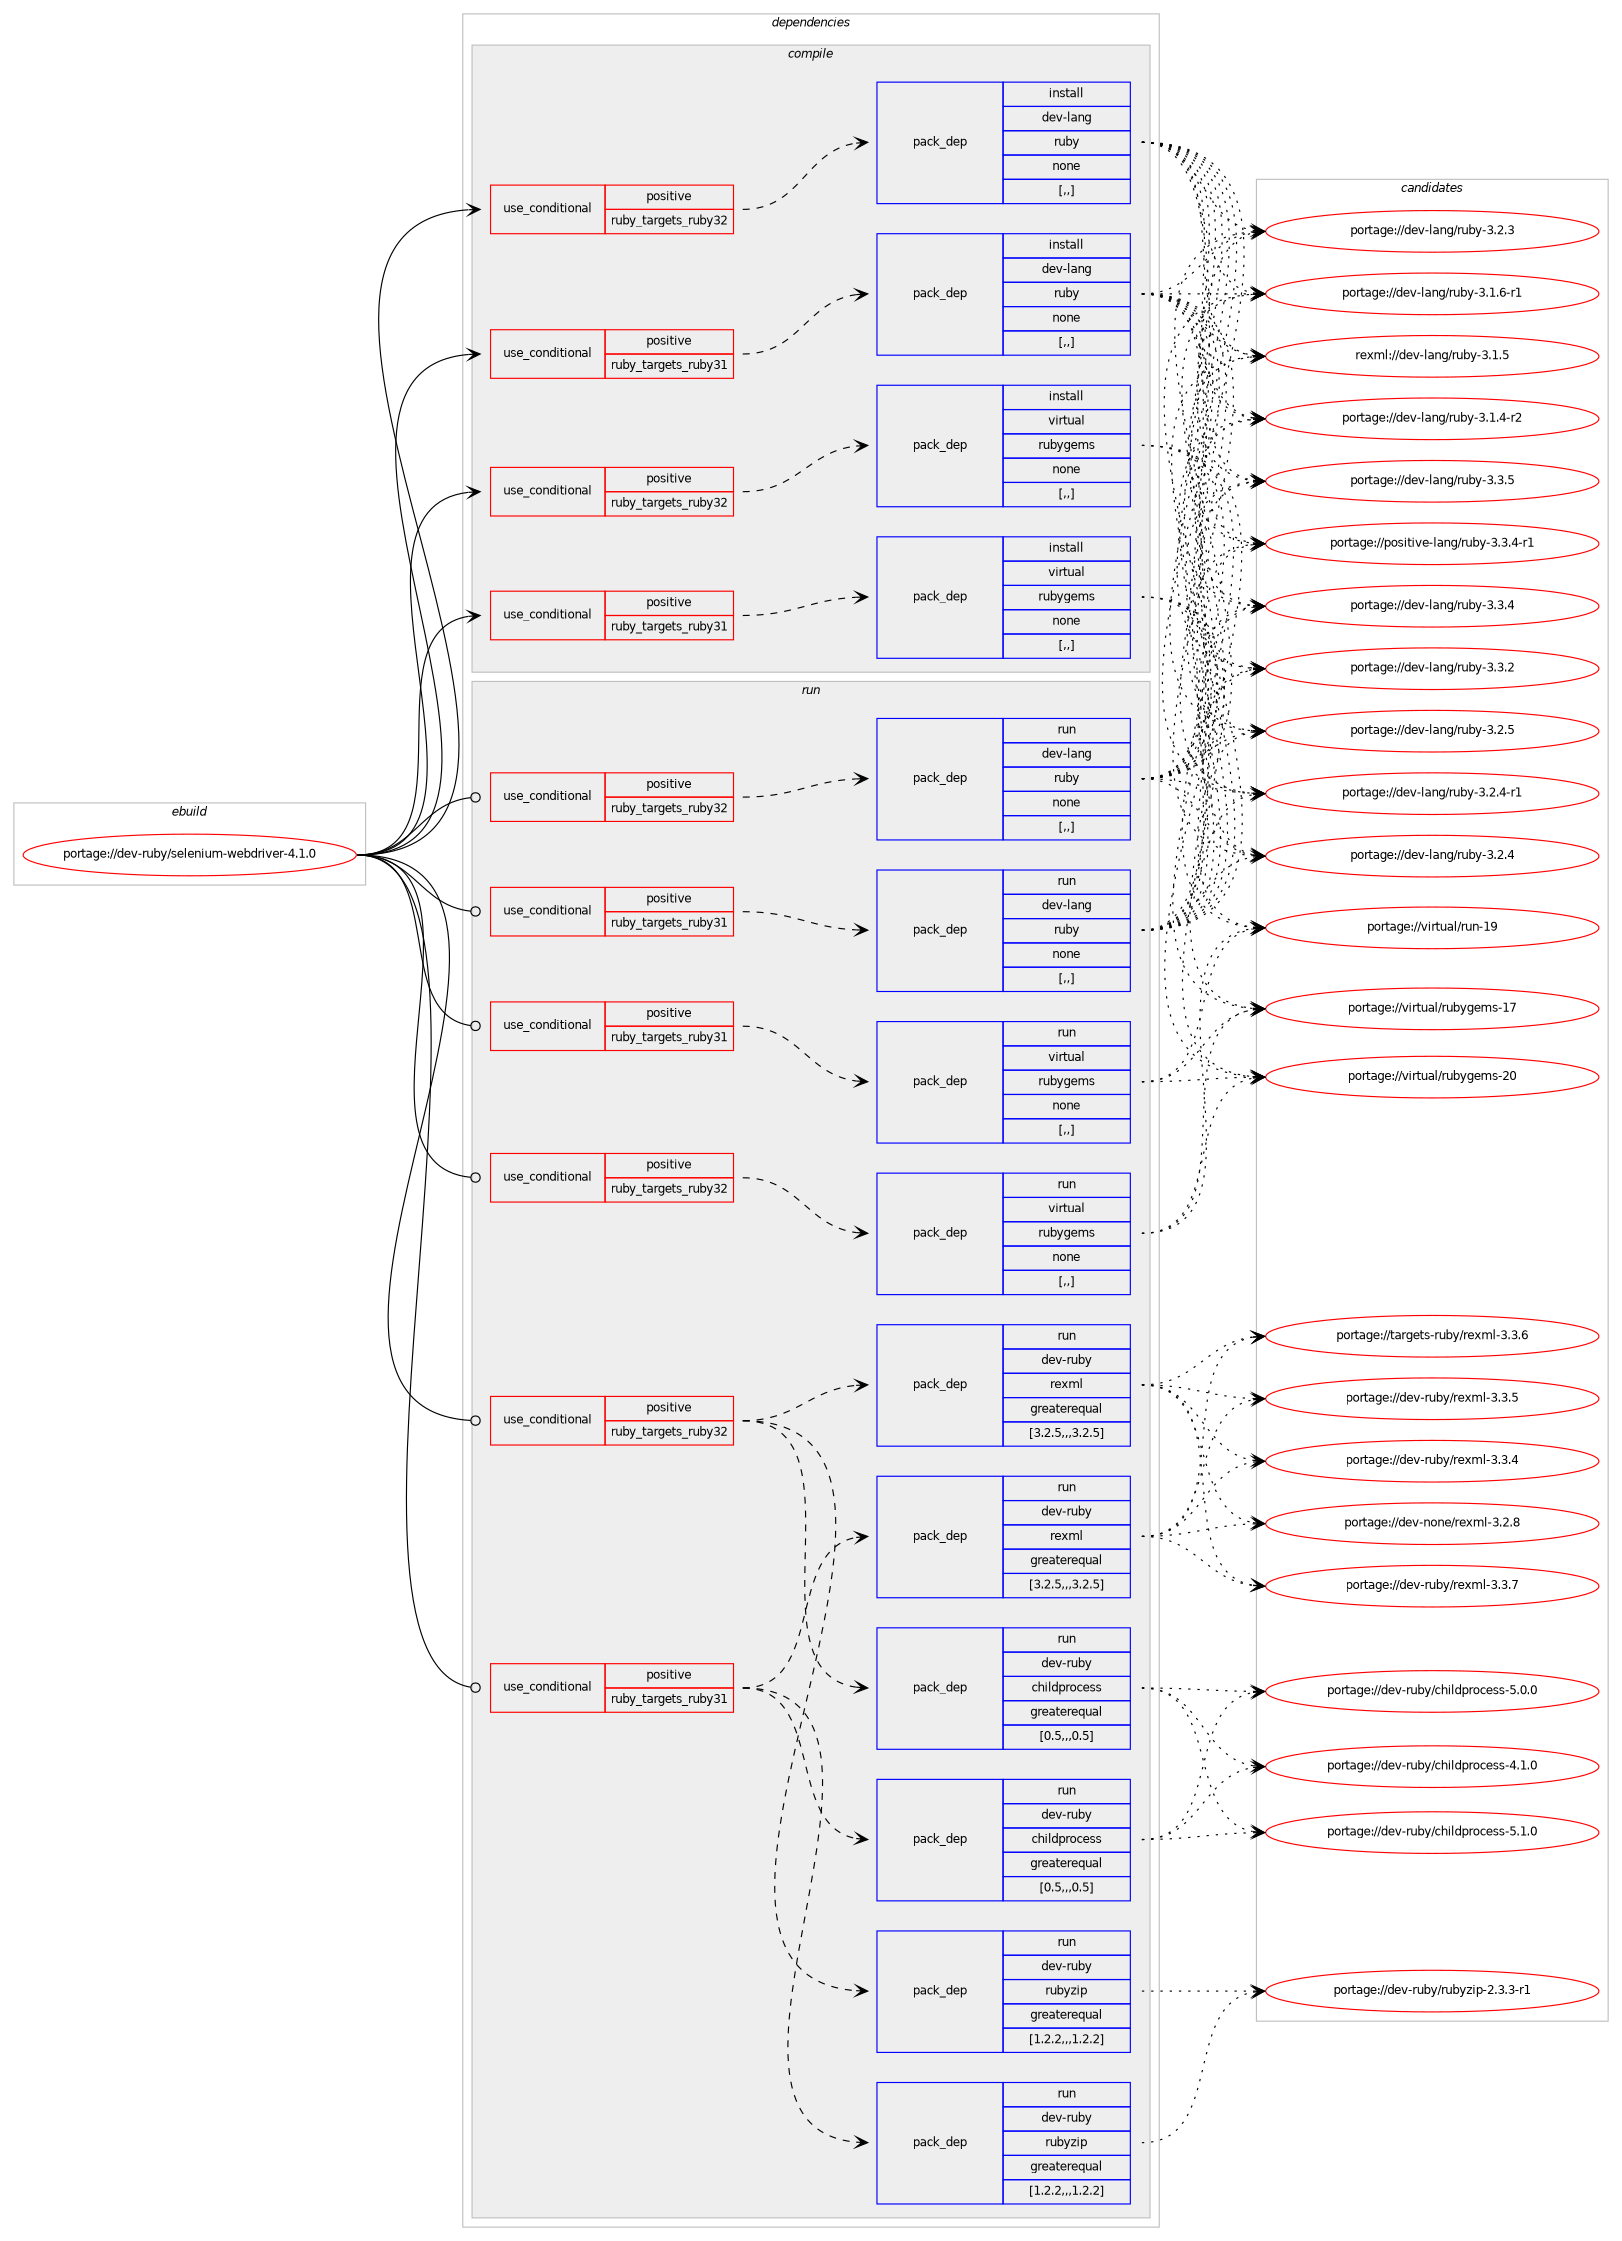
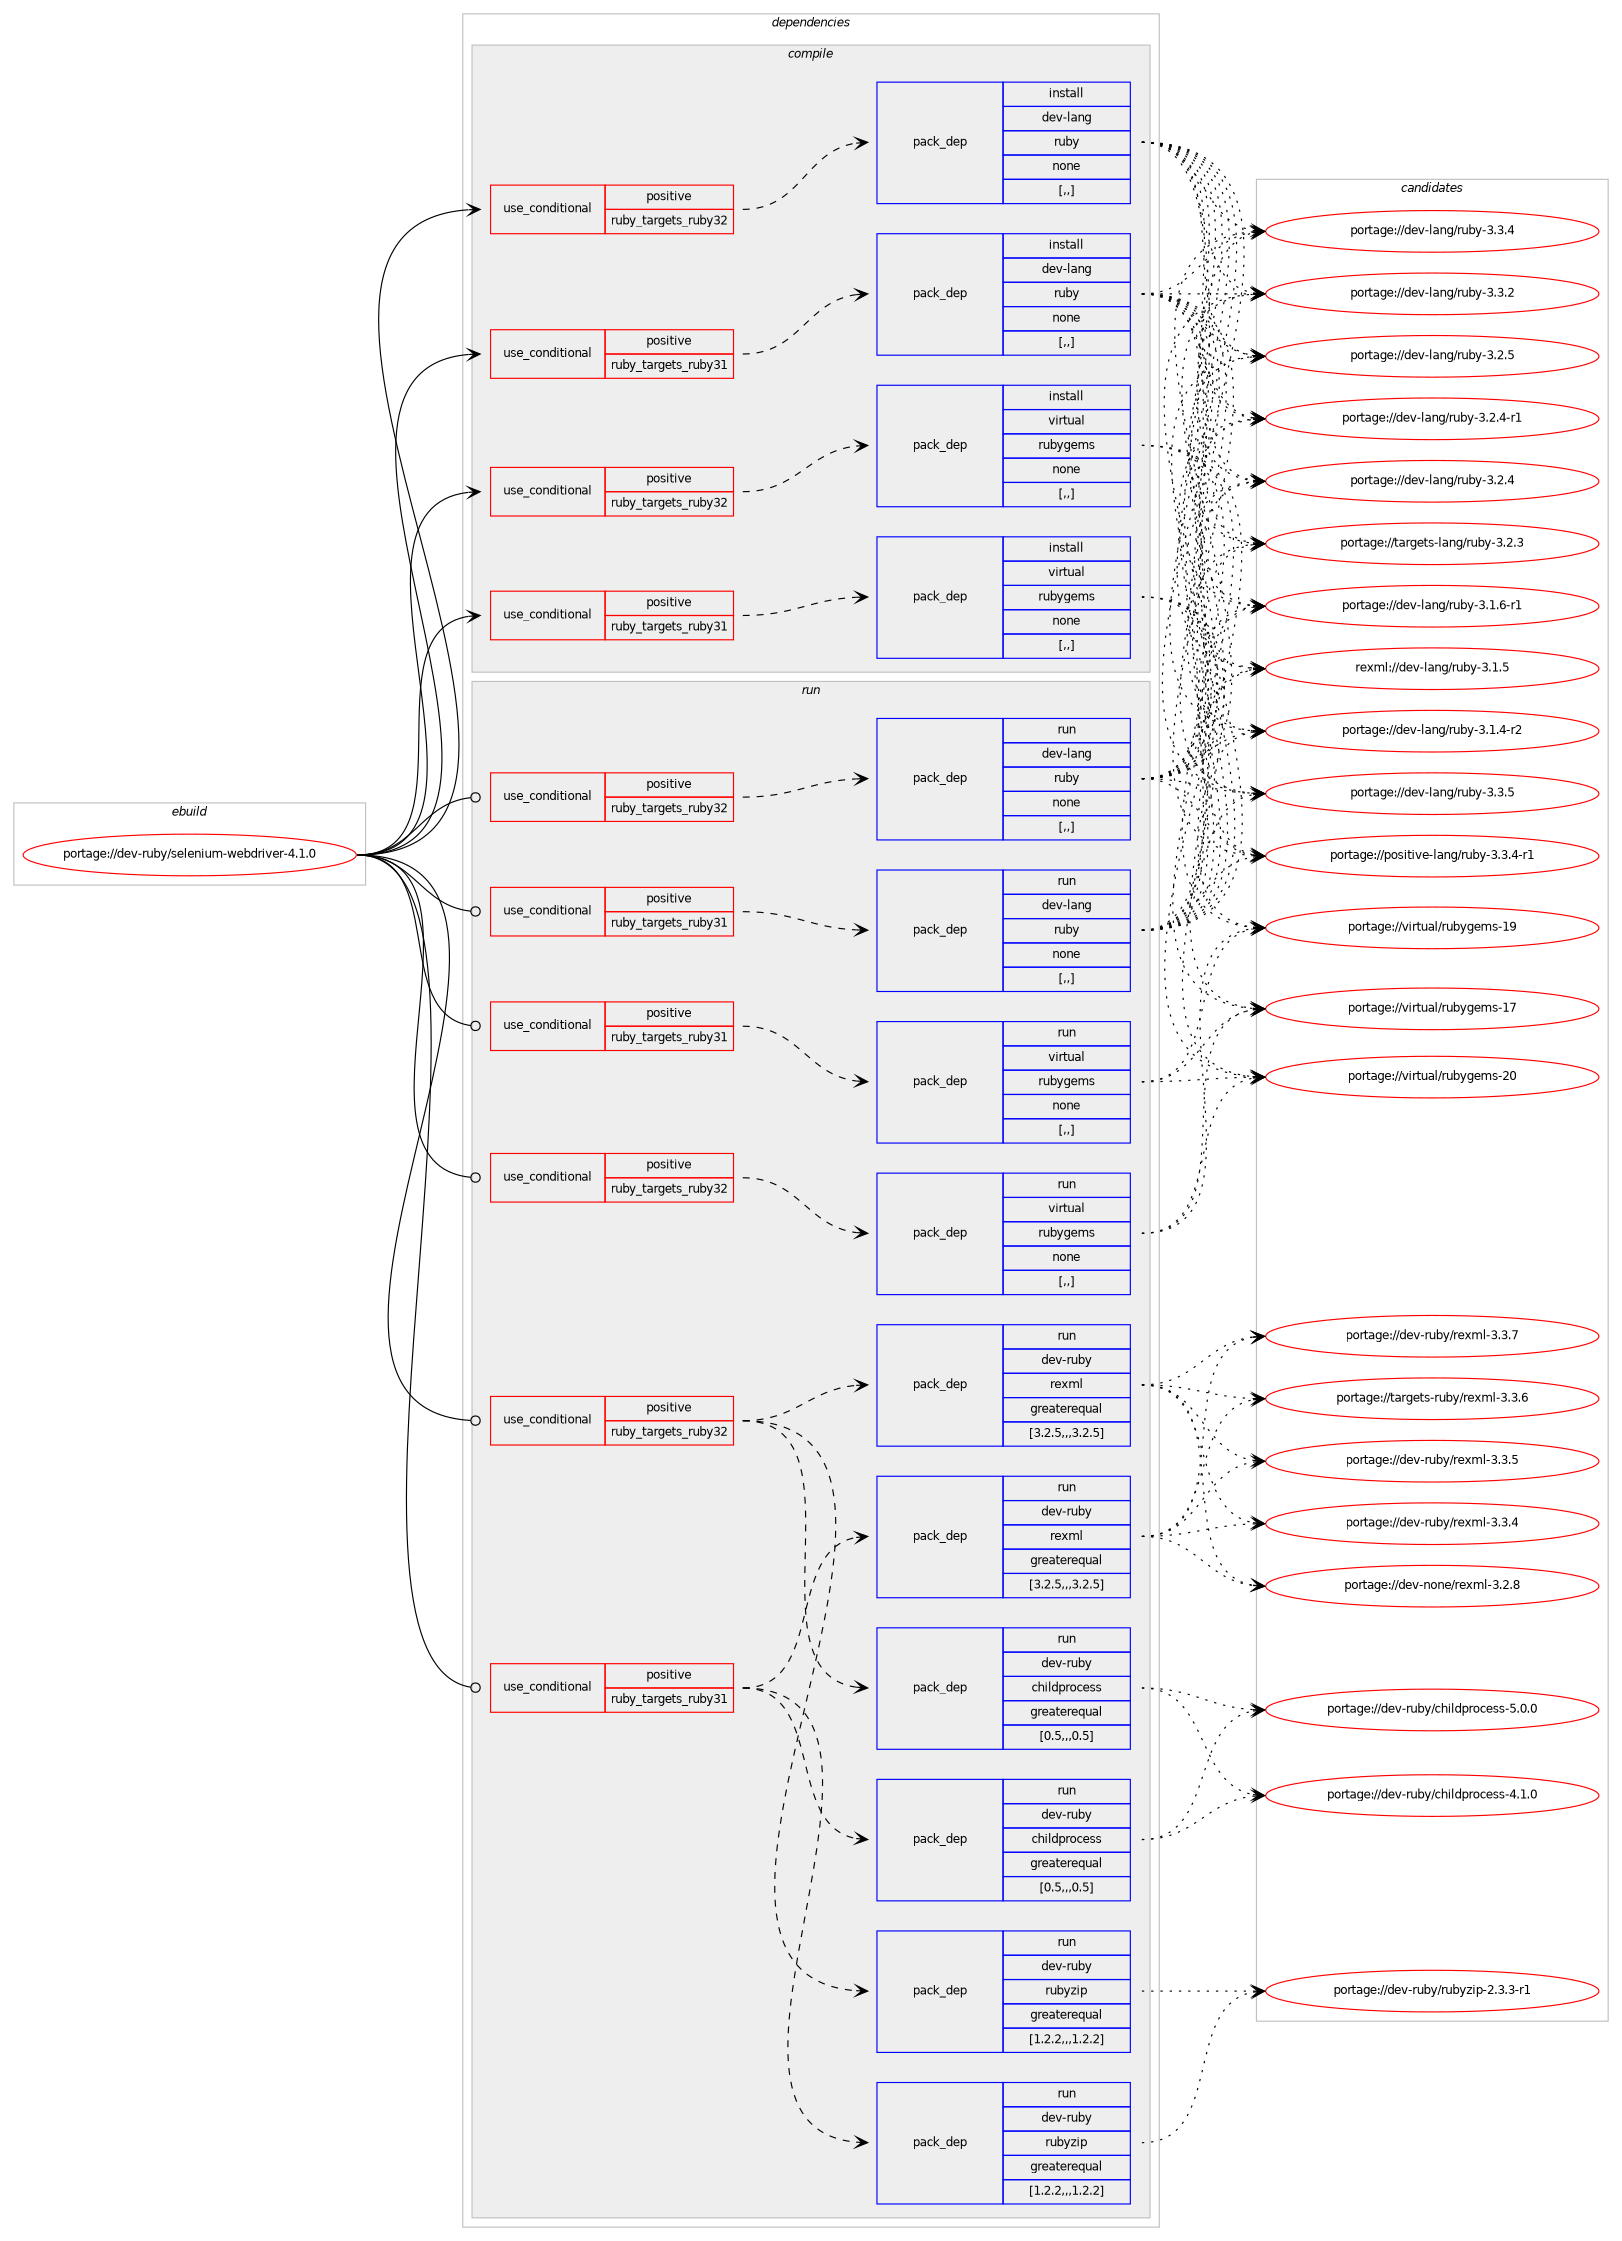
node "portage://dev-lang/ruby-3.2.3": label "portage://dev-lang/ruby-3.2.3" -> "portage://targets-lang/ruby-3.2.3"
node "portage://virtual/run-19": label "portage://virtual/run-19" -> "portage://virtual/rubygems-19"
node "portage://dev-ruby/childprocess-5.1.0": removed
